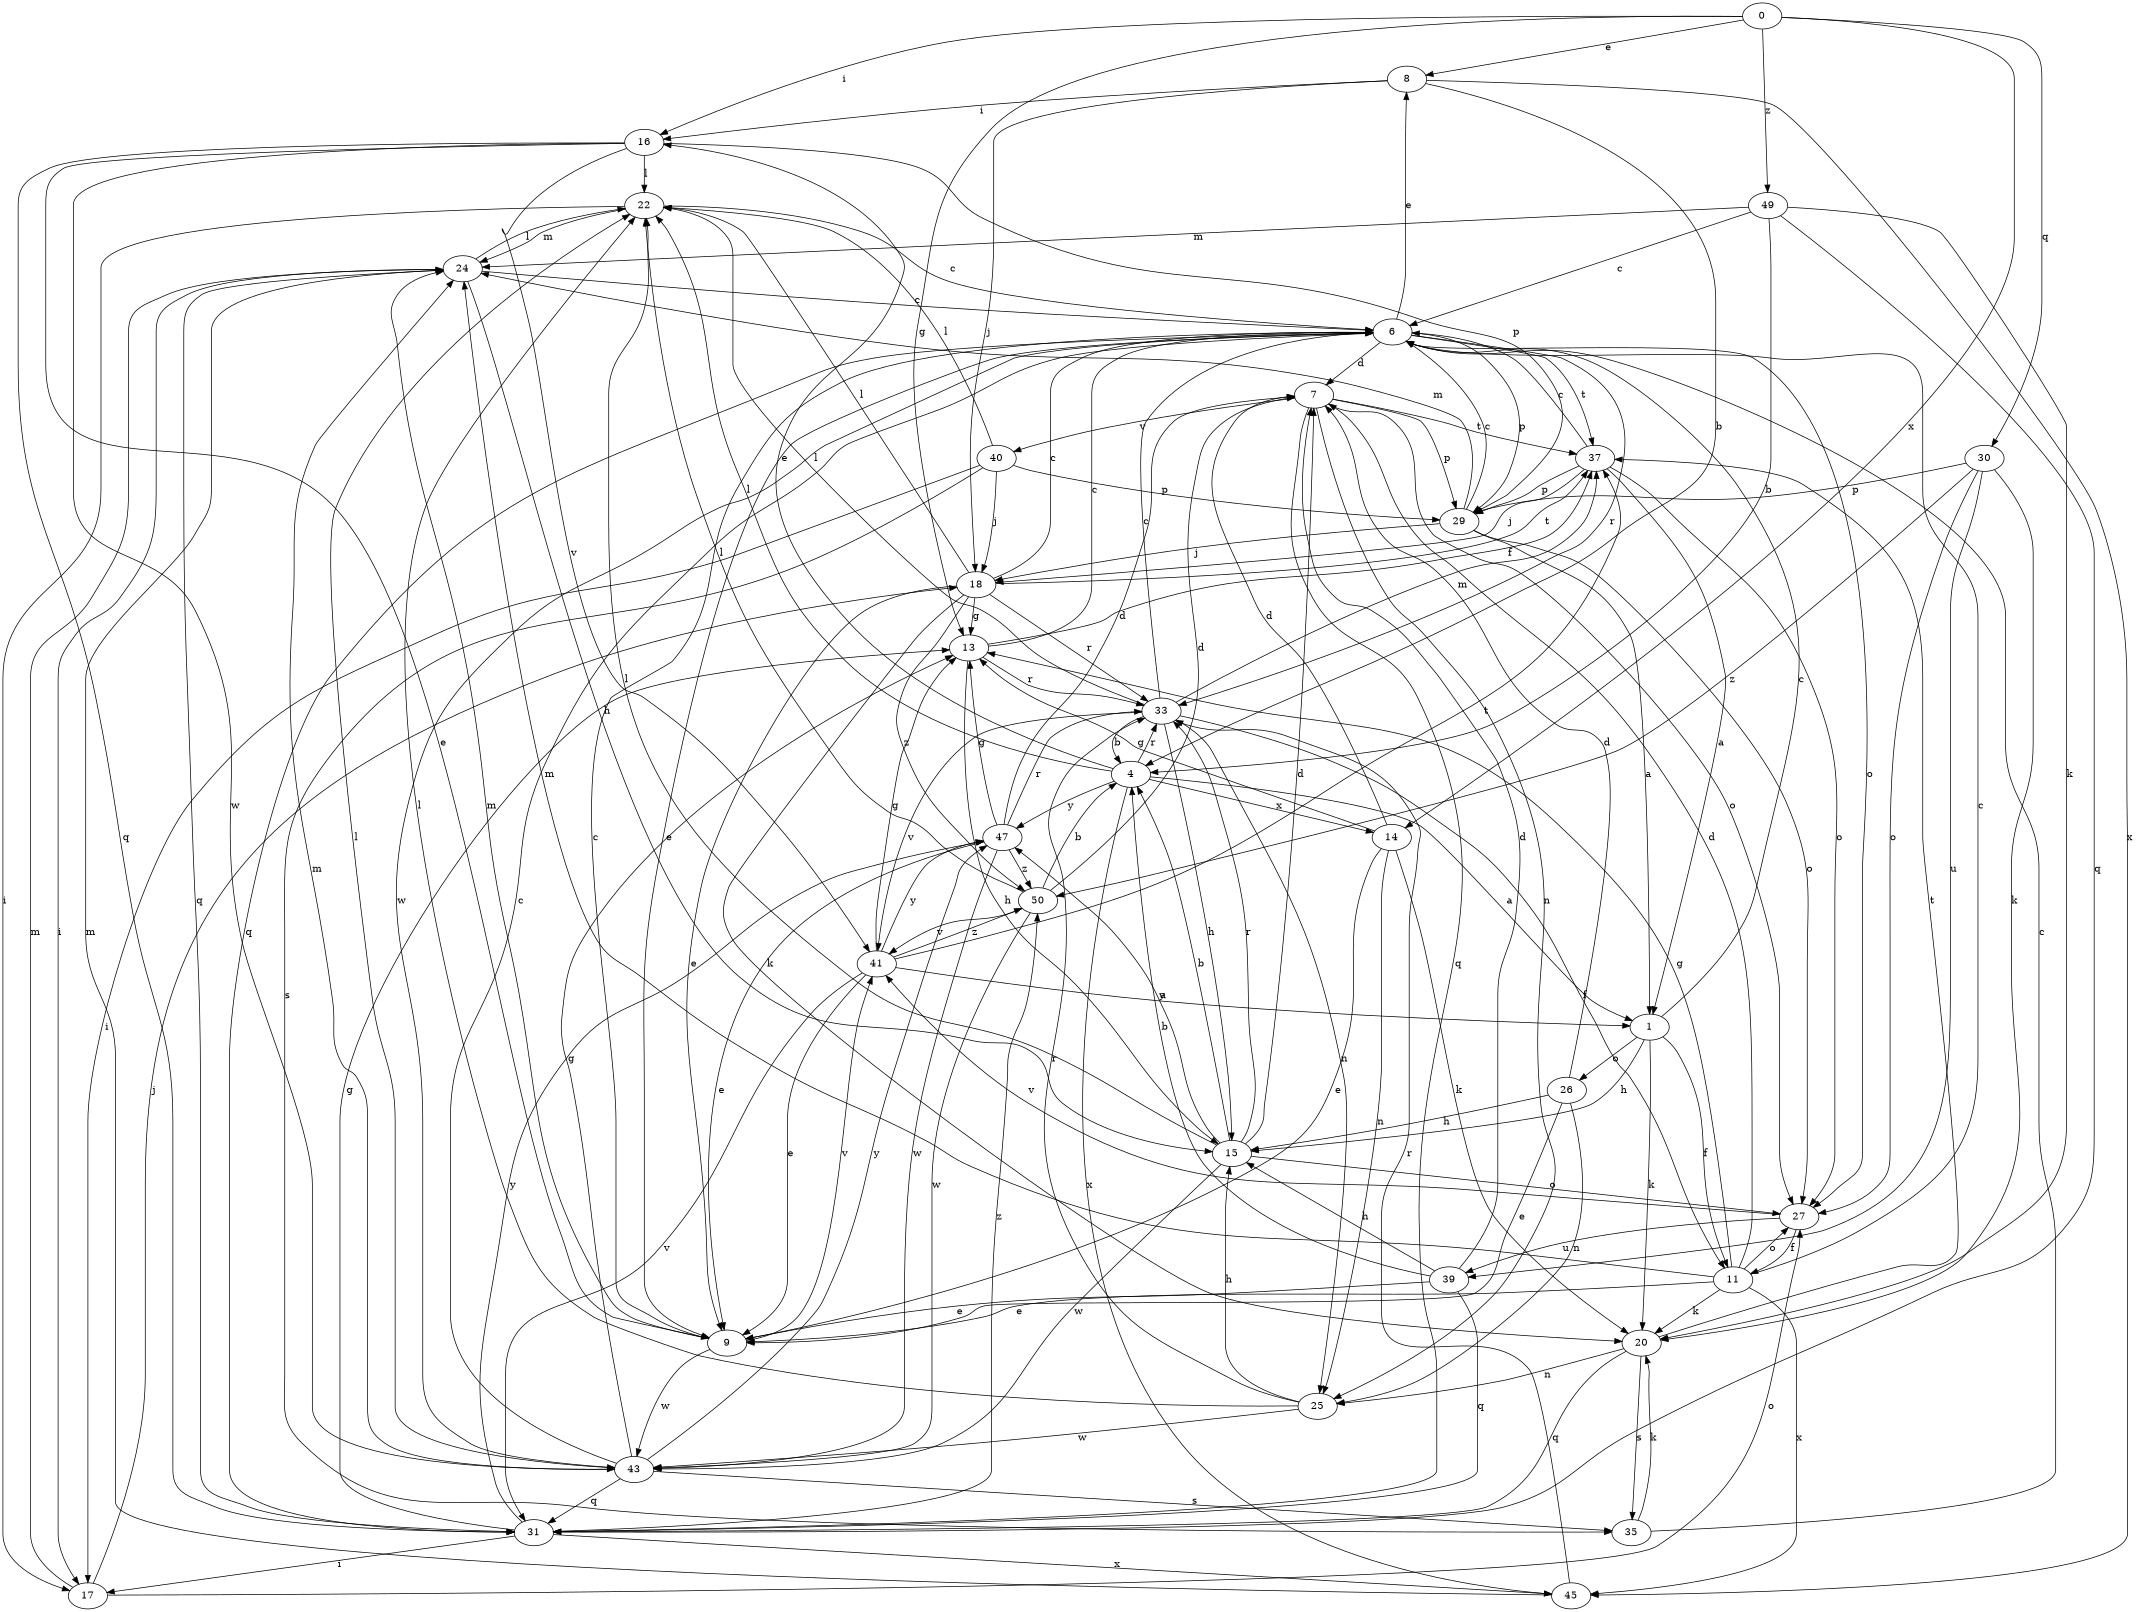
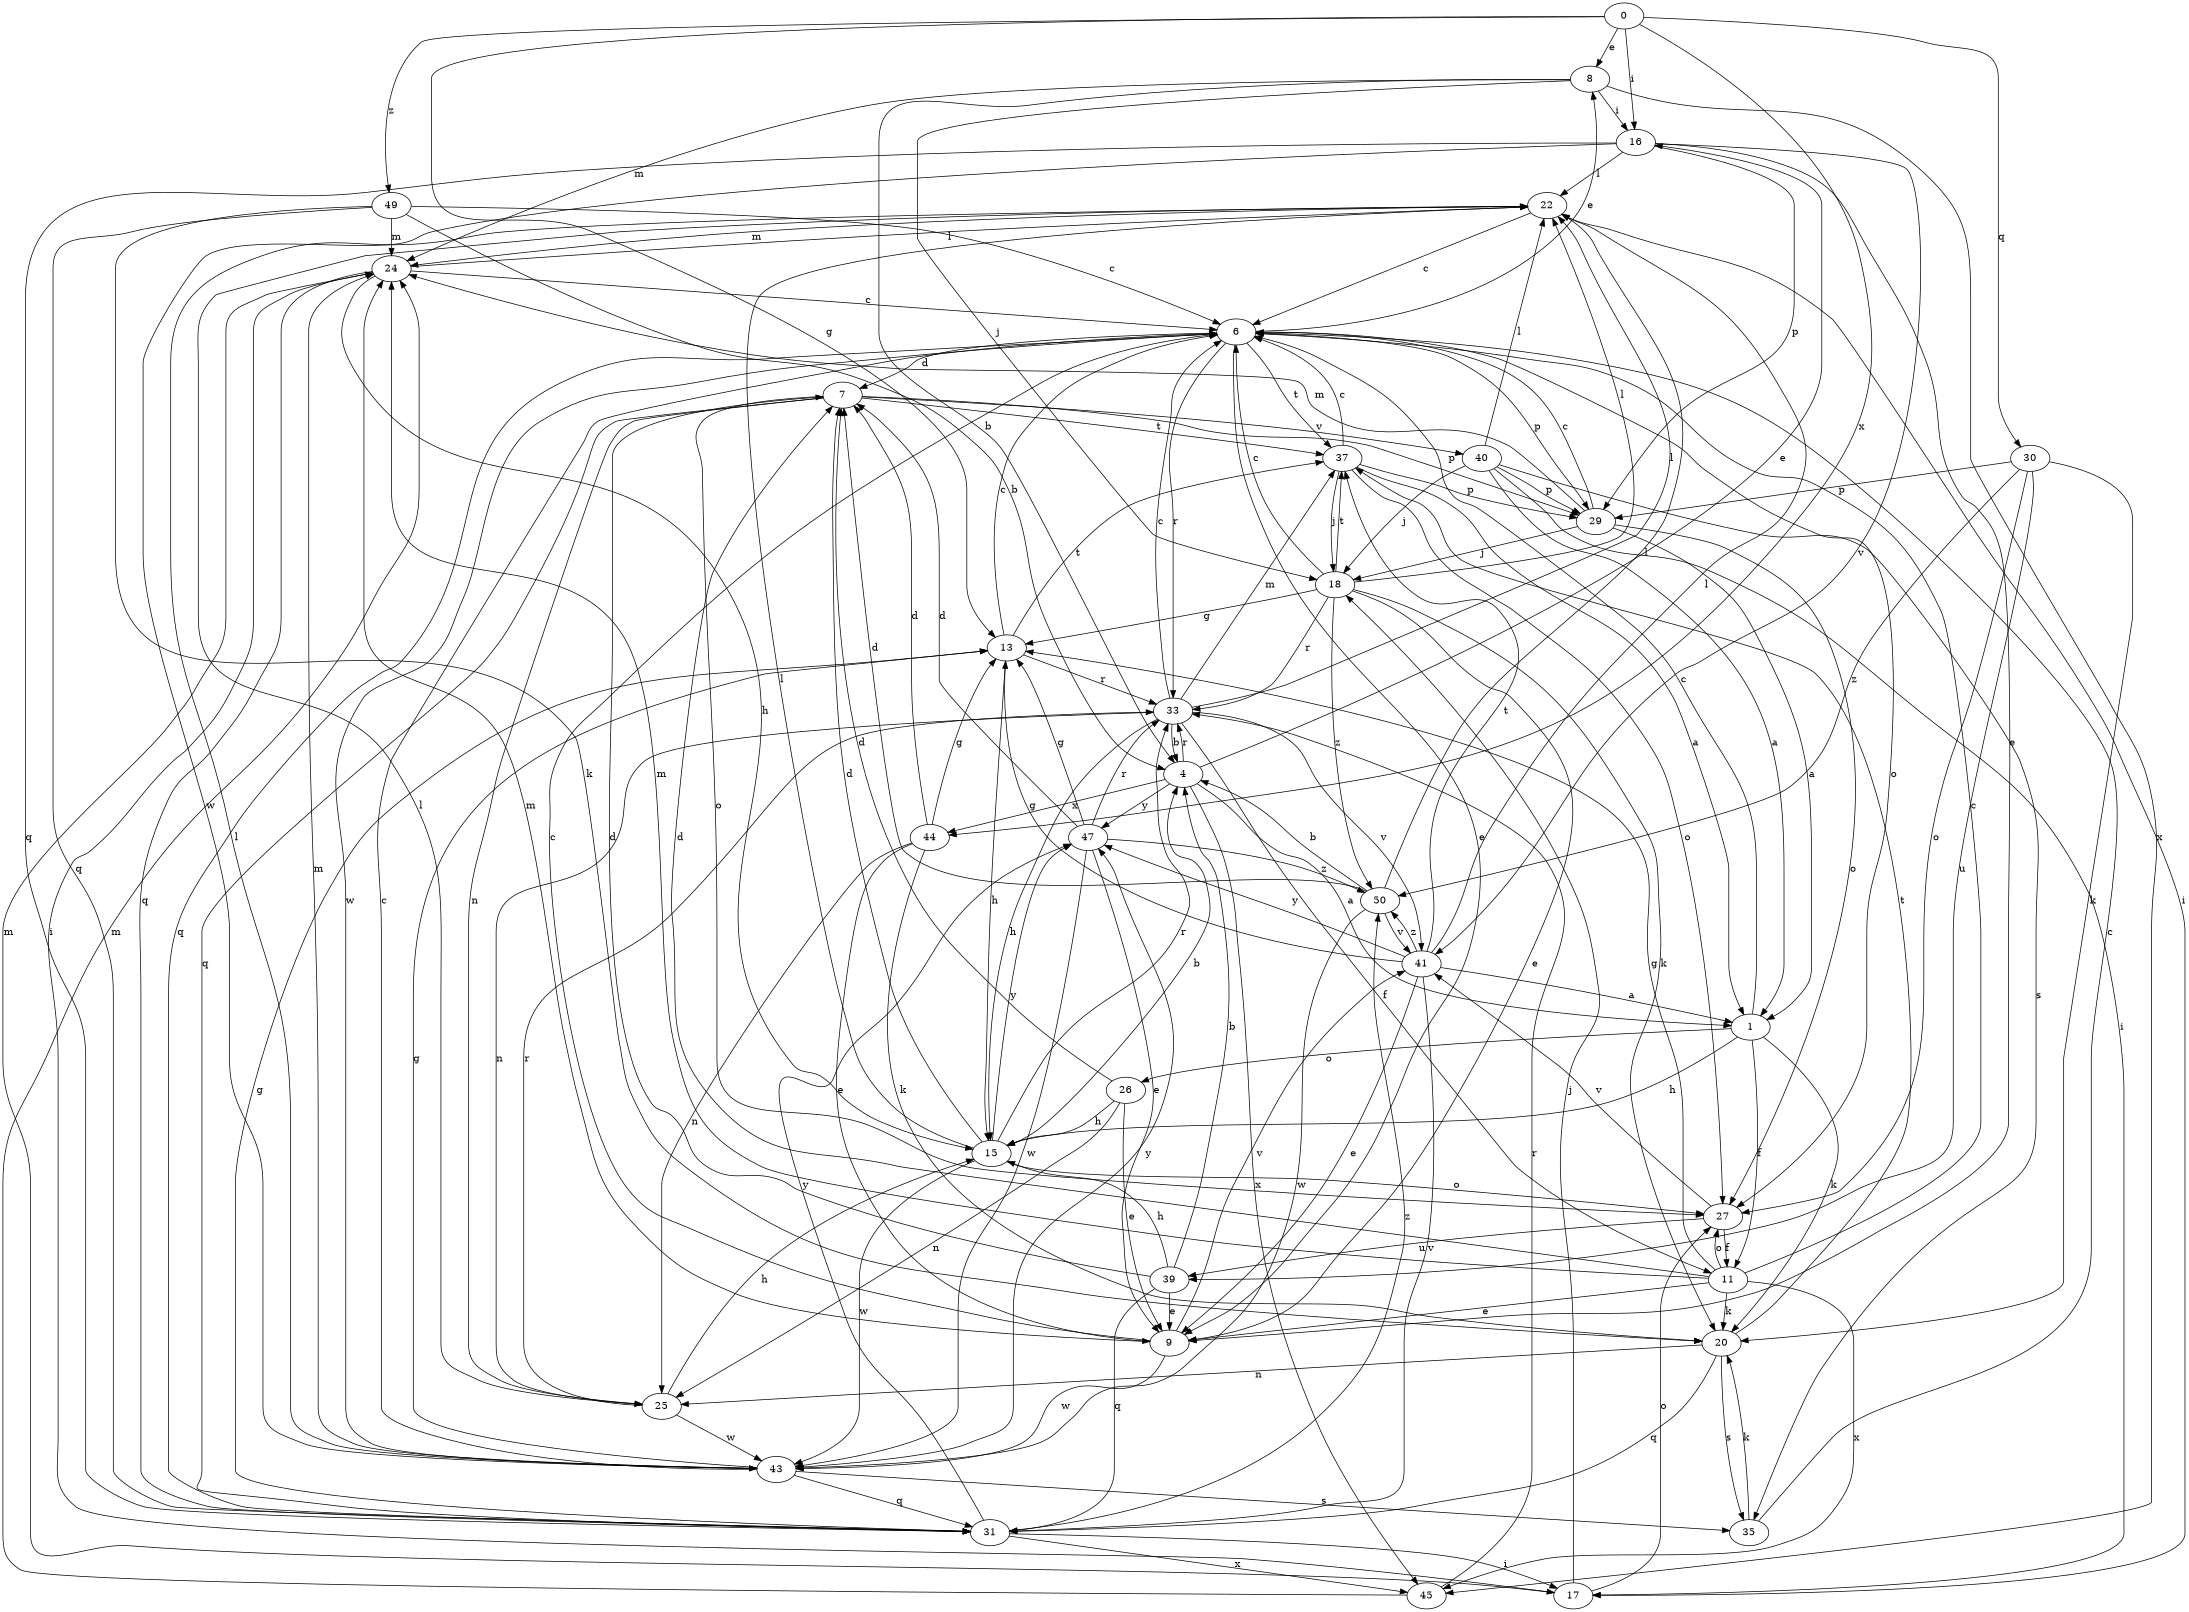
edge "8" -> "24": added, label "m"
edge "13" -> "37": label "f" -> "t"
edge "4" -> "22": now "41" -> "22"
edge "40" -> "1": added, label "a"
node "14": label "14" -> "44"
